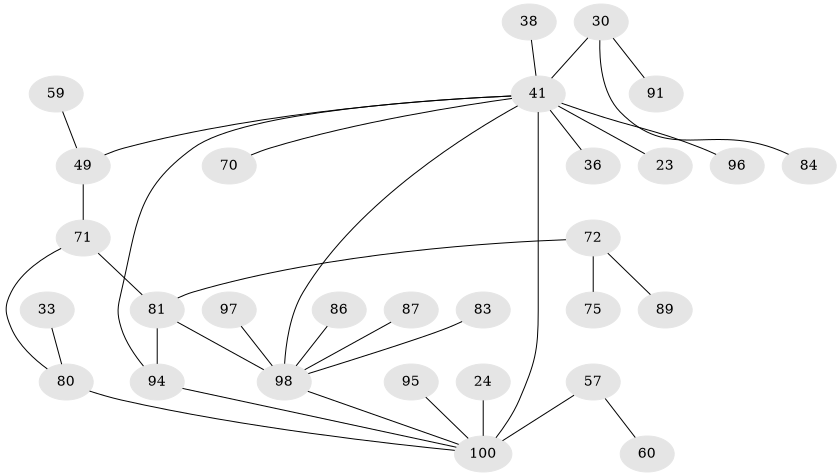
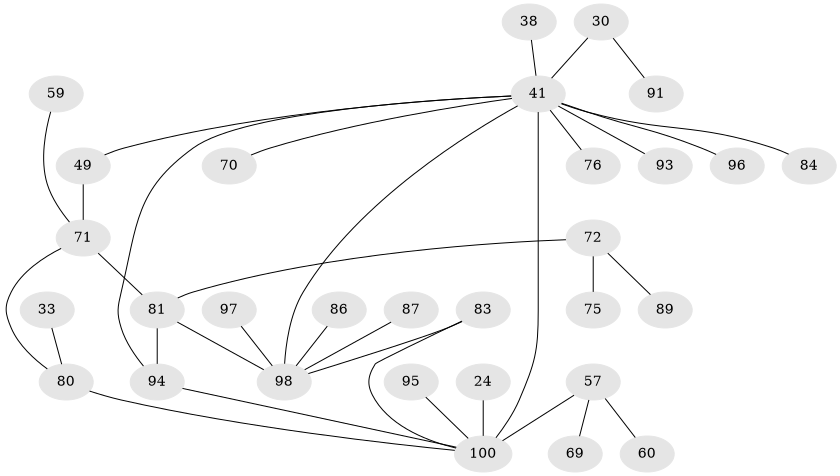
edge "59" -- "49": now "59" -- "71"
edge "30" -- "84": now "41" -- "84"
node "36": label "36" -> "76"
node "23": label "23" -> "93"
edge "98" -- "100": now "83" -- "100"
node "69": added
